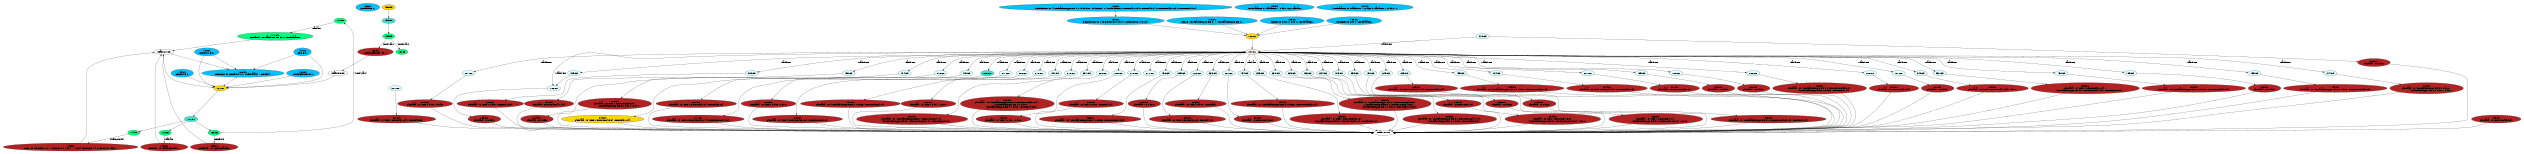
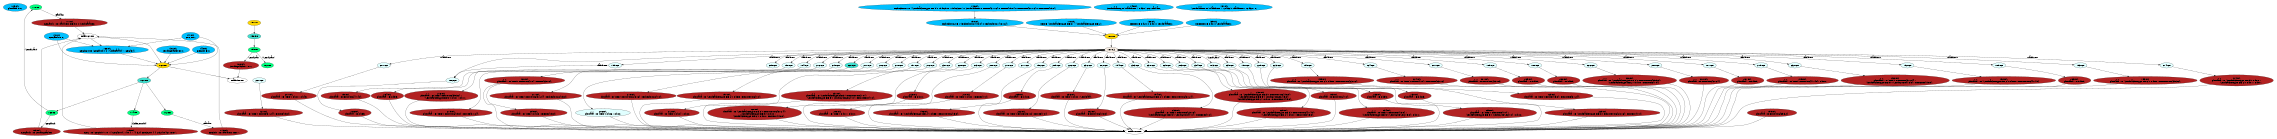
node "171:NS CRCflush <= rdaddress == 50 + SendDataLen;": fillcolor springgreen -> firebrick
edge "213:CA" -> "181:CS": reversed
edge "181:CS" -> "194:CA": label "readram" -> "rdaddress"
edge "181:CS" -> "183:CA": label "rdaddress" -> "!(SendStart)"
edge "209:CA" -> "209:NS pkt_data <= (ARP)? 8'h08 : IPHLen[15:8];": now "220:NS pkt_data <= (ARP)? HostMAC[7:0] : HostIP[23:16];" -> "209:NS pkt_data <= (ARP)? 8'h08 : IPHLen[15:8];"
edge "Leaf_158:AL" -> "167:AL": reversed
node "206:NS pkt_data <= (ARP)? 8'h06 : 8'h00;": fillcolor firebrick -> lightcyan
node "219:NS pkt_data <= (ARP)? HostMAC[15:8] : HostIP[31:24];": fillcolor gold -> firebrick
